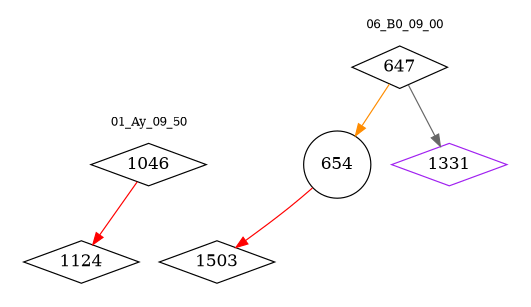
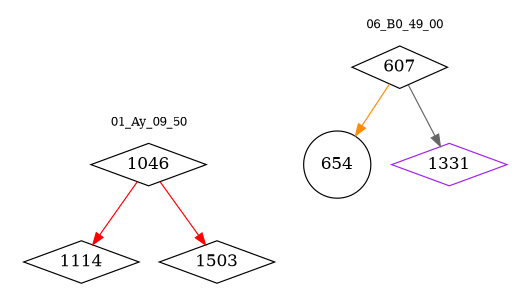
cluster "06_B0_09_00": label "06_B0_09_00" -> "06_B0_49_00"
node "647": label "647" -> "607"
edge "654" -> "1503": now "1046" -> "1503"
node "1124": label "1124" -> "1114"
